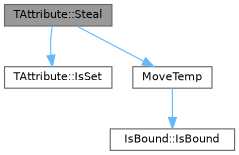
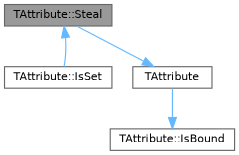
edge "TAttribute::Steal" -> "TAttribute::IsSet": reversed
node "MoveTemp": label "MoveTemp" -> "TAttribute"
node "IsBound::IsBound": label "IsBound::IsBound" -> "TAttribute::IsBound"
